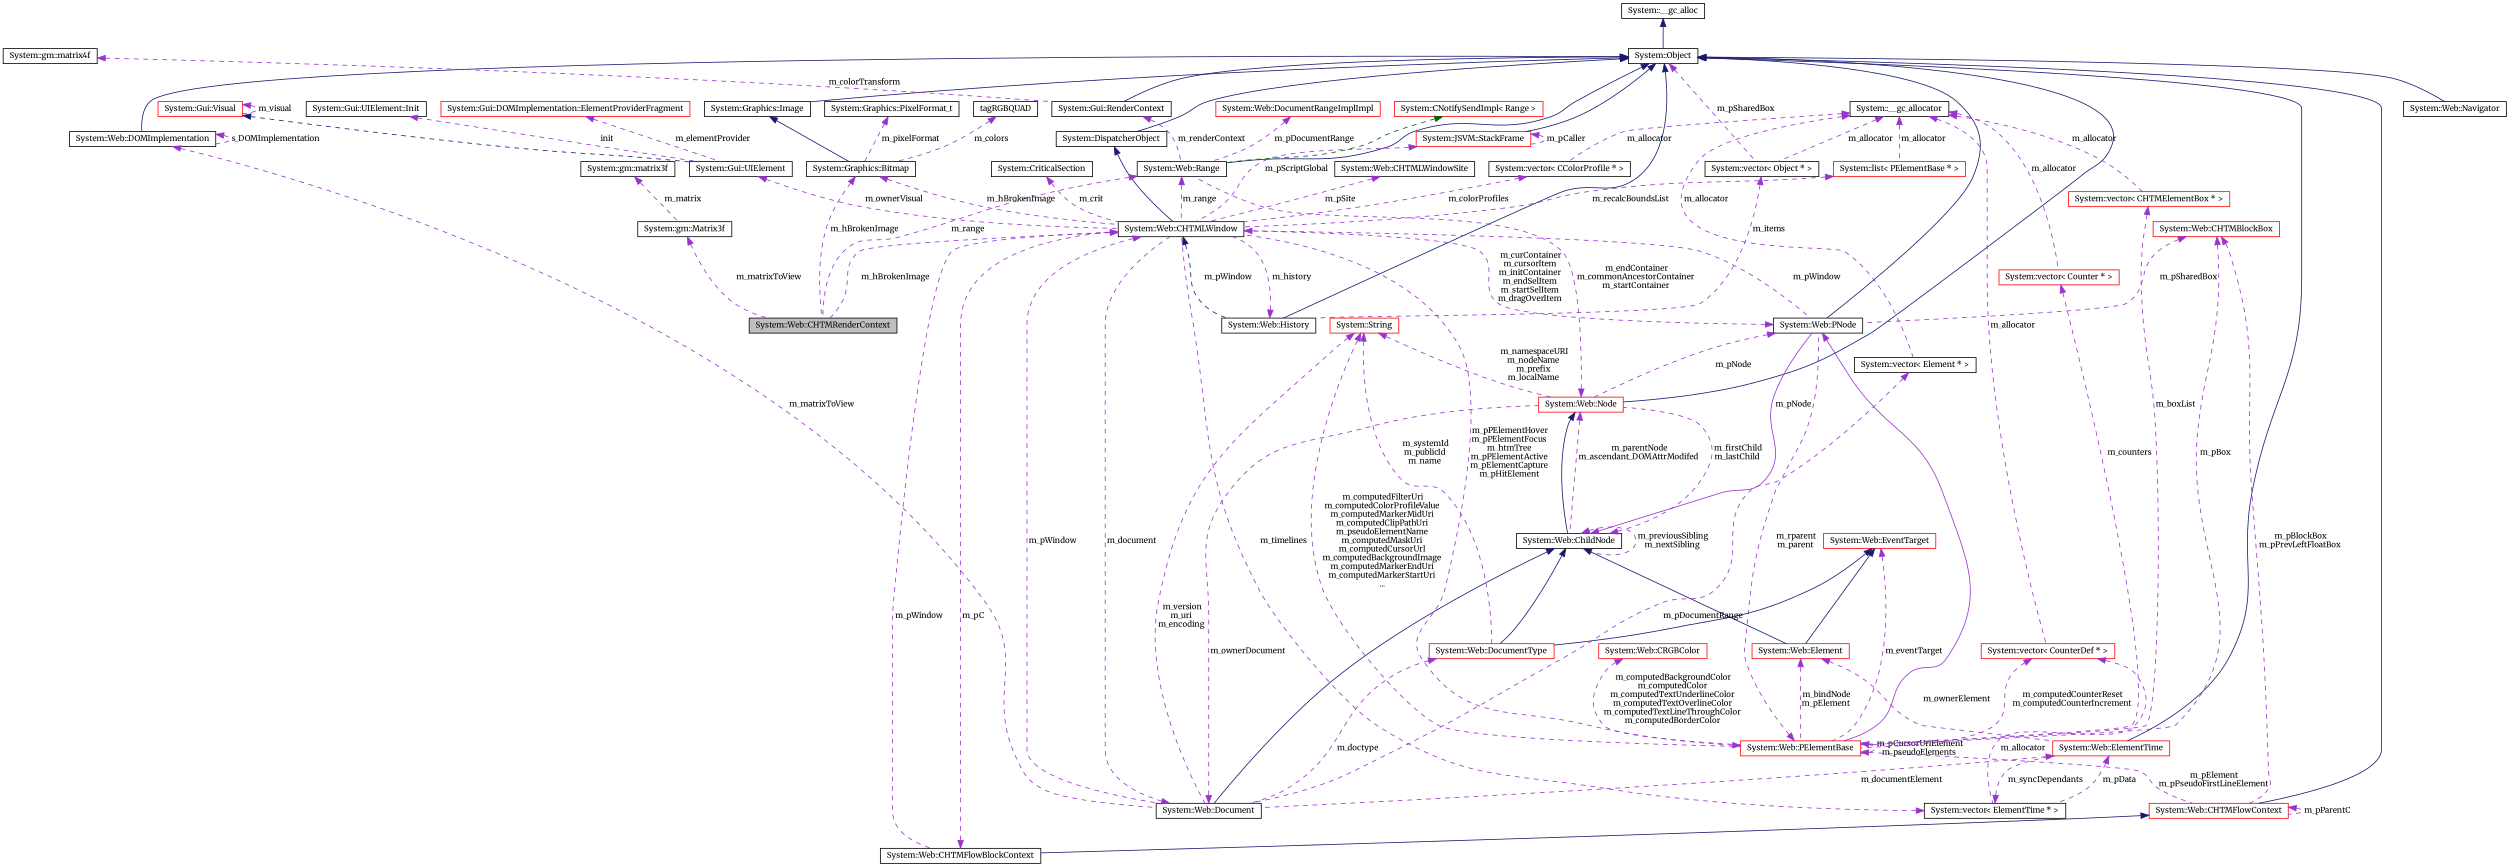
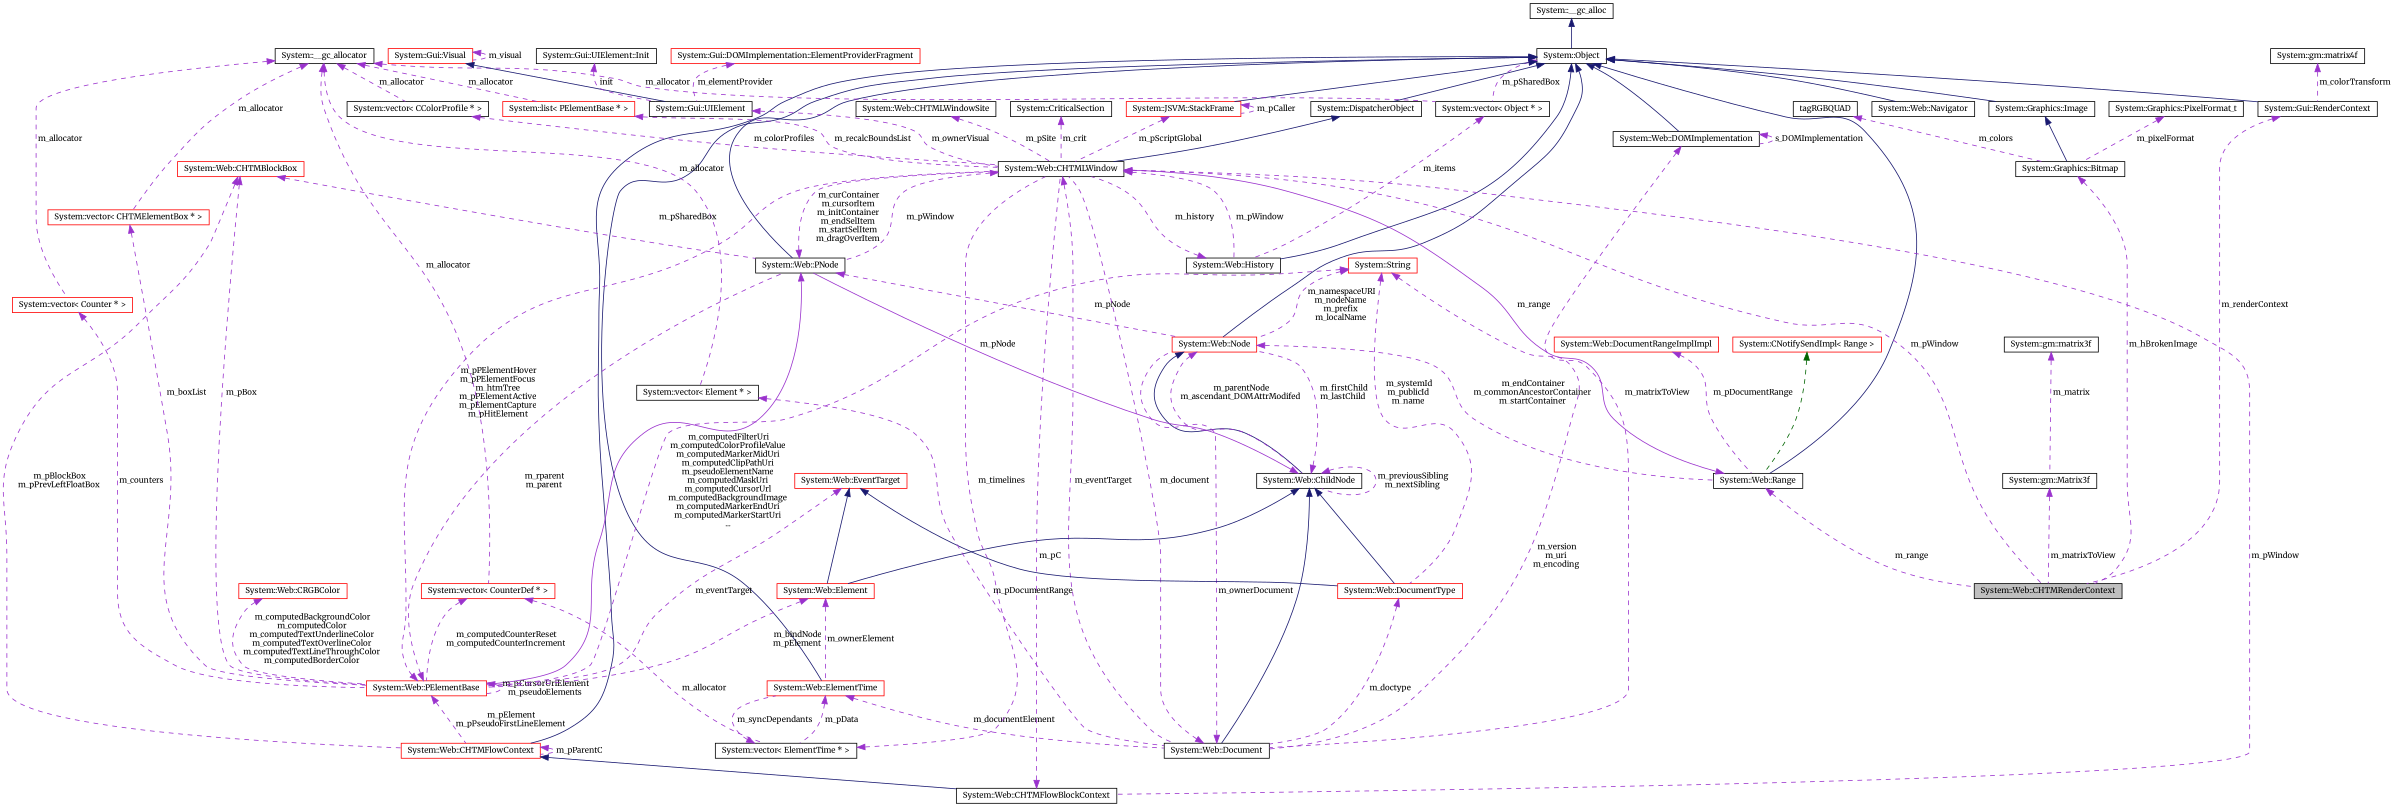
edge "System::Web::Range" -> "System::Gui::RenderContext": now "System::Web::CHTMRenderContext" -> "System::Gui::RenderContext"
edge "System::Gui::UIElement" -> "System::Gui::Visual": style dashed -> solid
edge "System::Web::CHTMLWindow" -> "System::Web::Range": style dashed -> solid
edge "System::Web::CHTMLWindow" -> "System::Graphics::Bitmap": removed, label "m_hBrokenImage"
edge "System::Web::CHTMRenderContext" -> "System::Web::CHTMLWindow": label " m_hBrokenImage" -> " m_pWindow"
edge "System::Web::History" -> "System::Web::CHTMLWindow": color midnightblue -> darkorchid3
edge "System::Web::Document" -> "System::Web::CHTMLWindow": label " m_pWindow" -> " m_eventTarget"
